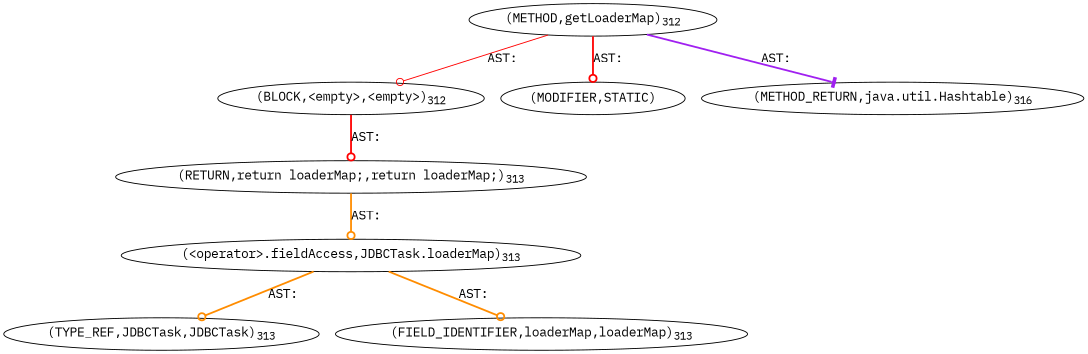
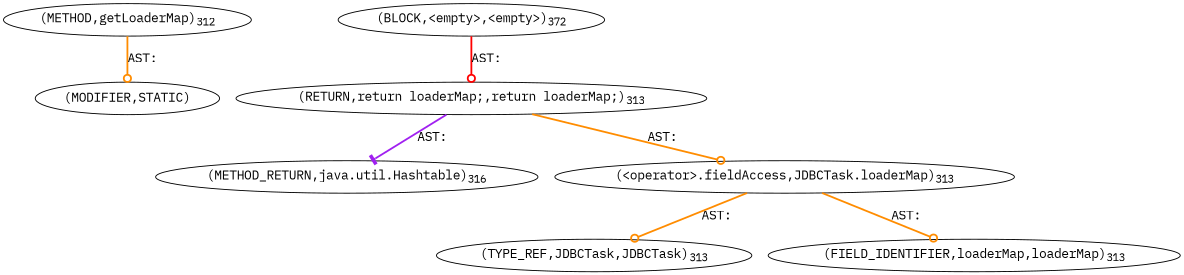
edge "(METHOD,getLoaderMap)" -> "(MODIFIER,STATIC)": color red -> darkorange
edge "(METHOD,getLoaderMap)" -> "(BLOCK,<empty>,<empty>)": removed, label "AST:"
edge "(METHOD,getLoaderMap)" -> "(METHOD_RETURN,java.util.Hashtable)": now "(RETURN,return loaderMap;,return loaderMap;)" -> "(METHOD_RETURN,java.util.Hashtable)"
node "(BLOCK,<empty>,<empty>)": text "312" -> "372"
